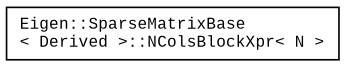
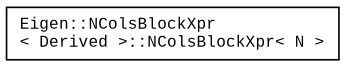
node "Eigen::SparseMatrixBase < Derived >::NColsBlockXpr< N >": label "Eigen::SparseMatrixBase < Derived >::NColsBlockXpr< N >" -> "Eigen::NColsBlockXpr < Derived >::NColsBlockXpr< N >"
